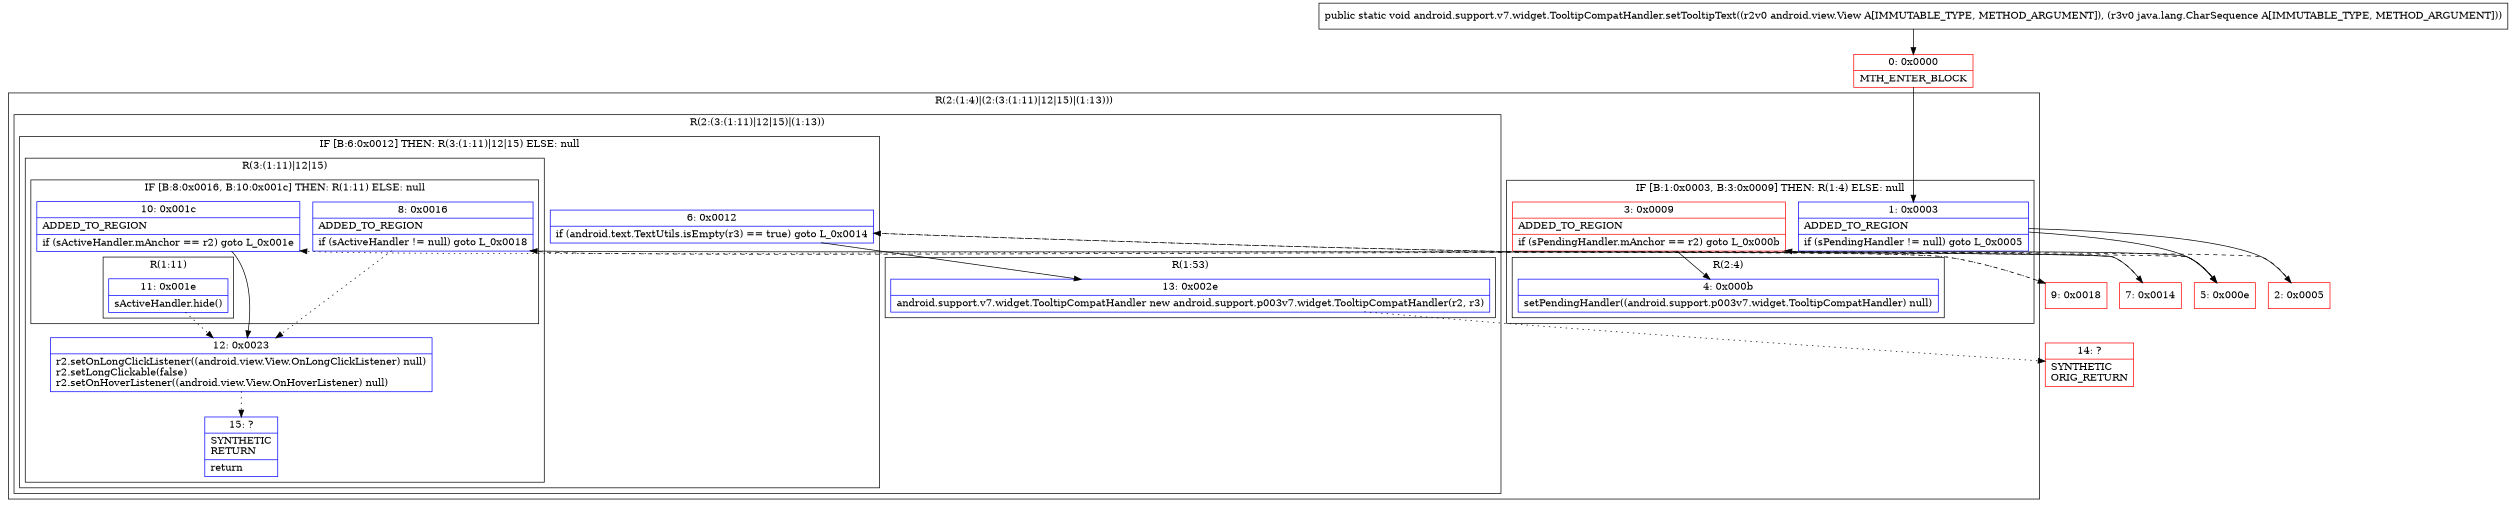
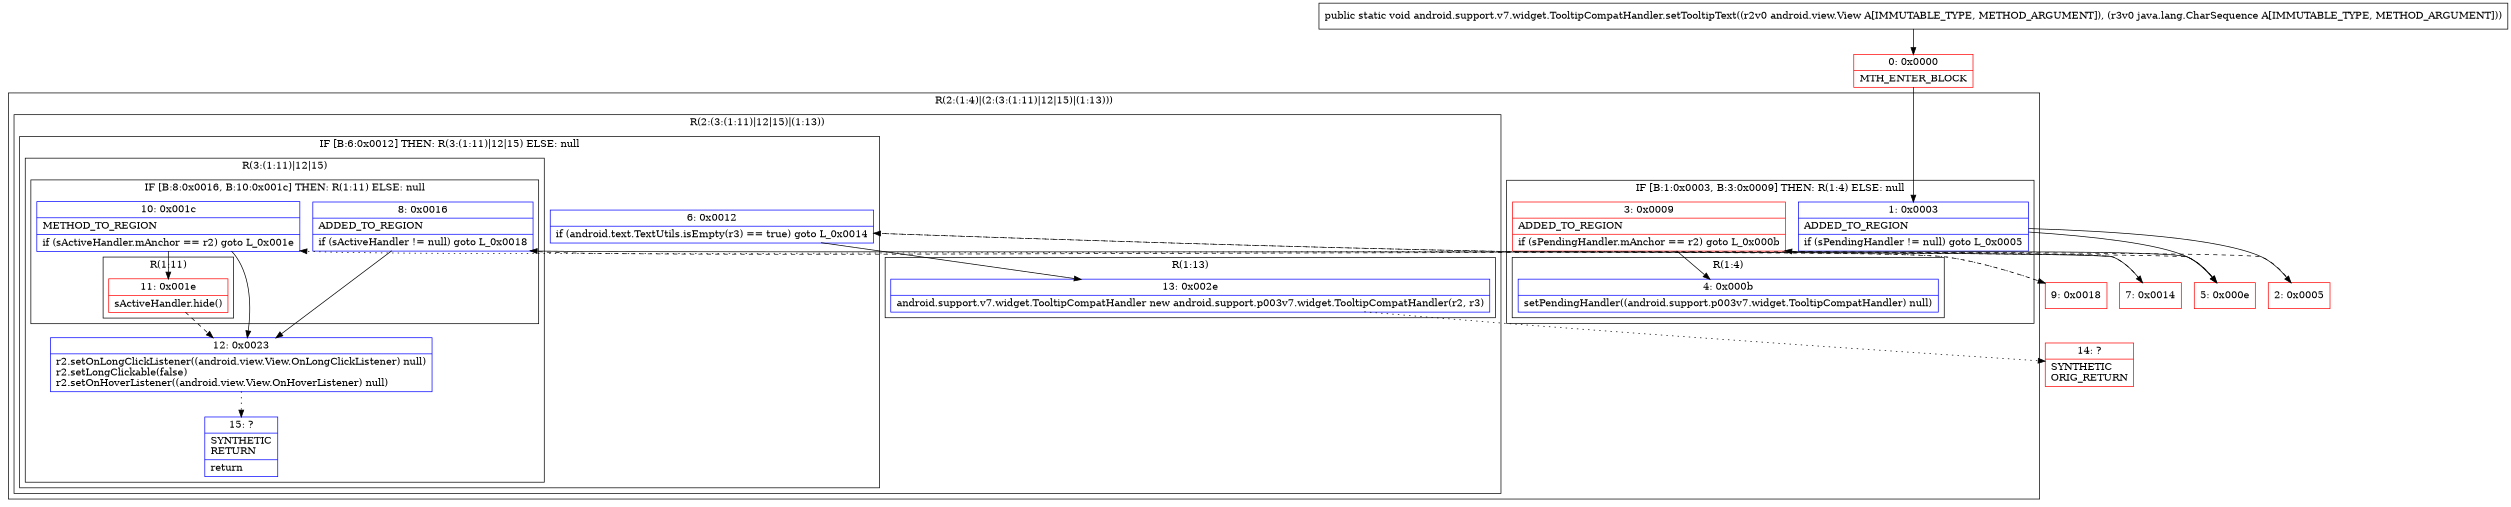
node "10: 0x001c": text "ADDED_TO_REGION" -> "METHOD_TO_REGION"
edge "10: 0x001c" -> "11: 0x001e": added
cluster "R(1:53)": label "R(1:53)" -> "R(1:13)"
cluster "R(2:4)": label "R(2:4)" -> "R(1:4)"
edge "8: 0x0016" -> "12: 0x0023": style dotted -> solid
node "11: 0x001e": color blue -> red
edge "11: 0x001e" -> "12: 0x0023": style dotted -> dashed
